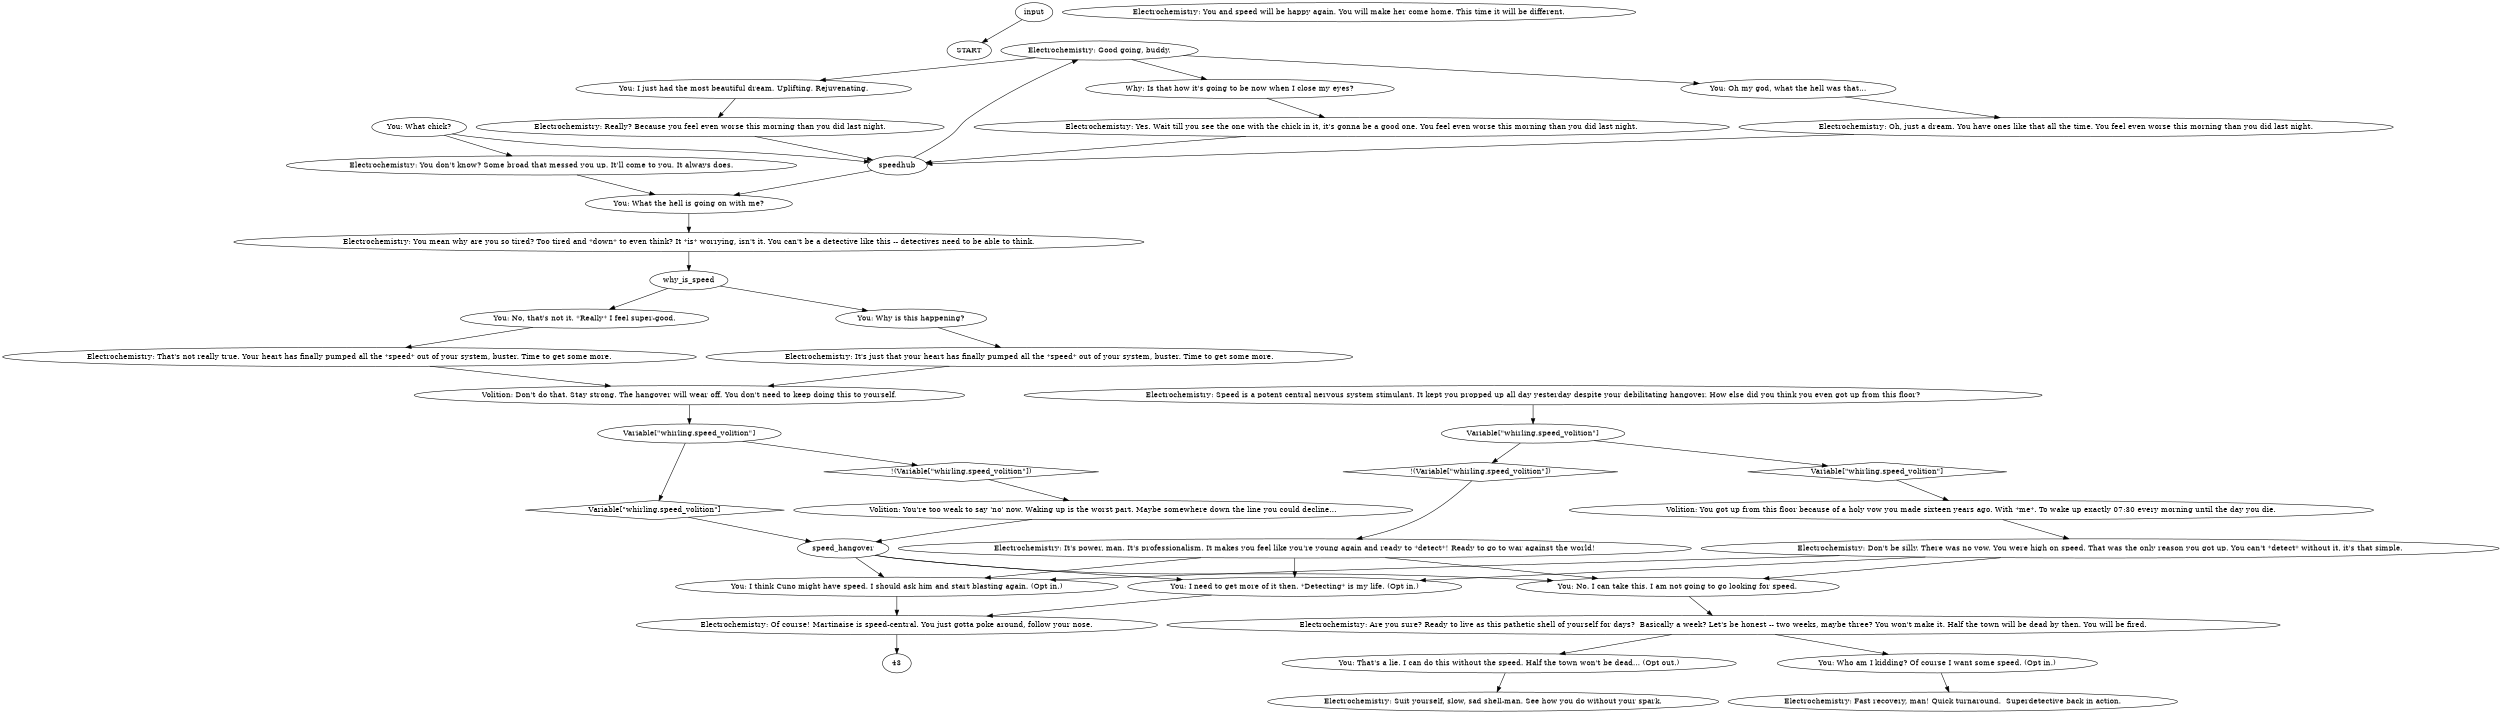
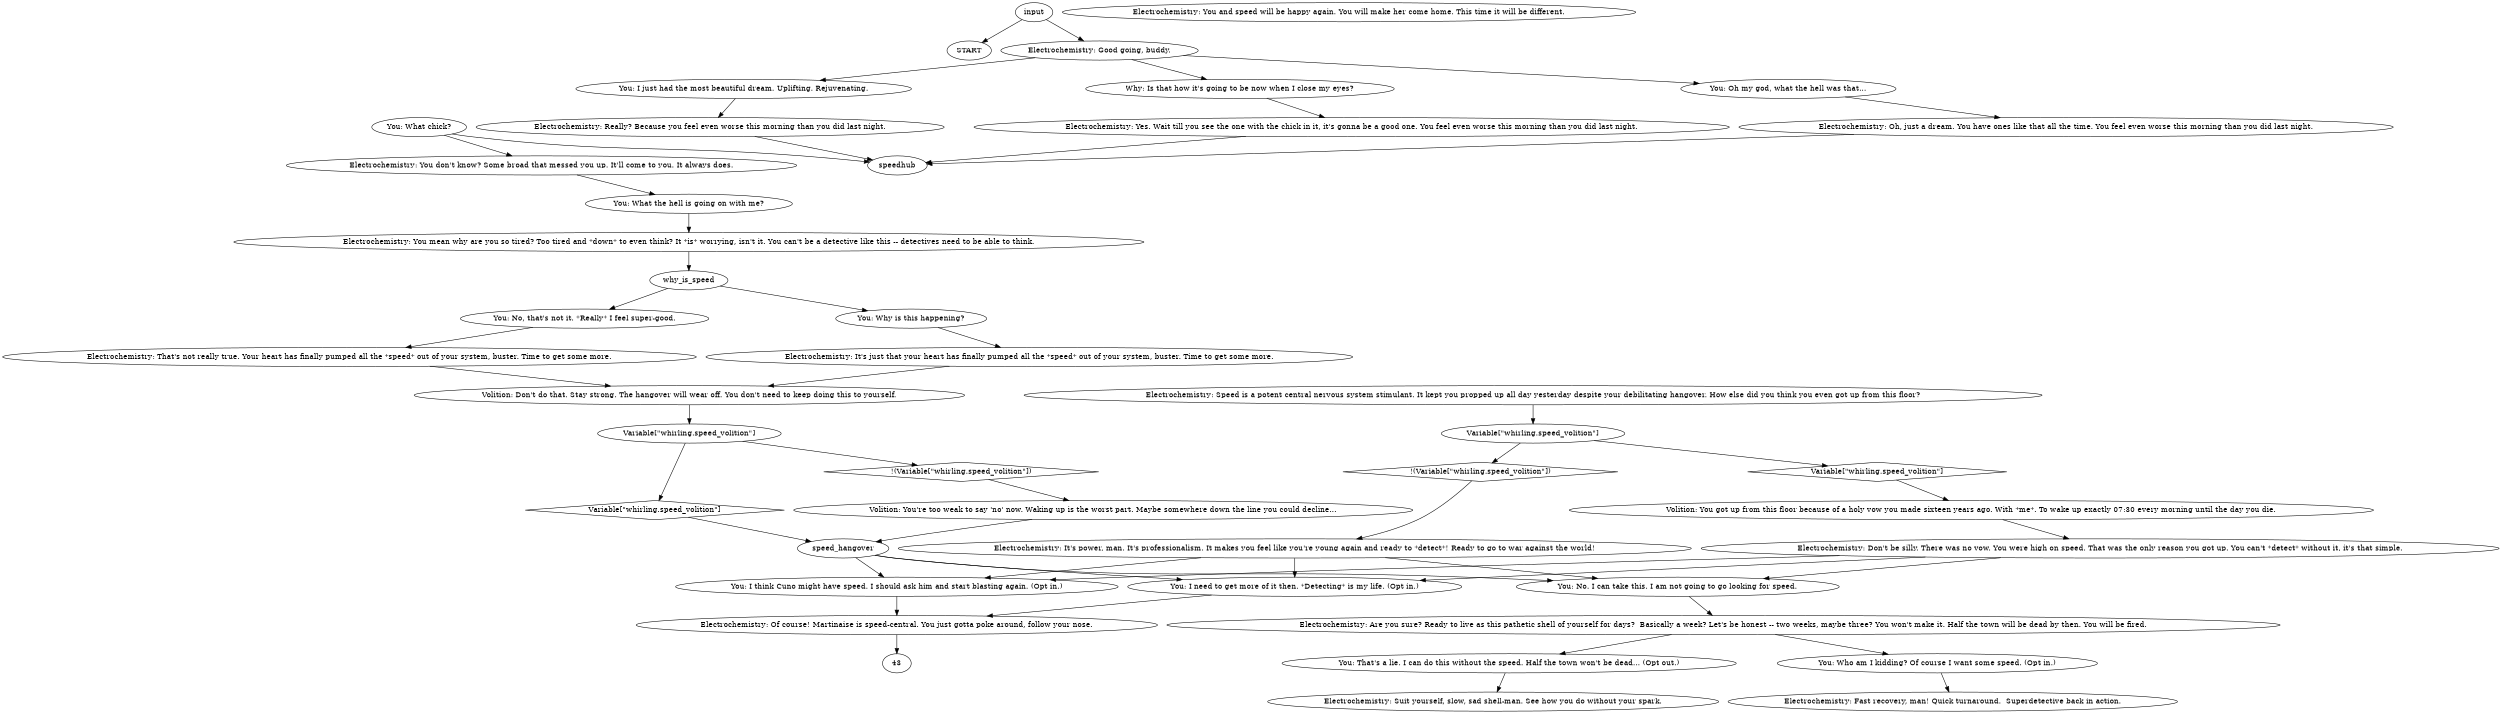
edge "speedhub" -> "Electrochemistry: Good going, buddy.": now "input" -> "Electrochemistry: Good going, buddy."
edge "speedhub" -> "You: What the hell is going on with me?": removed
